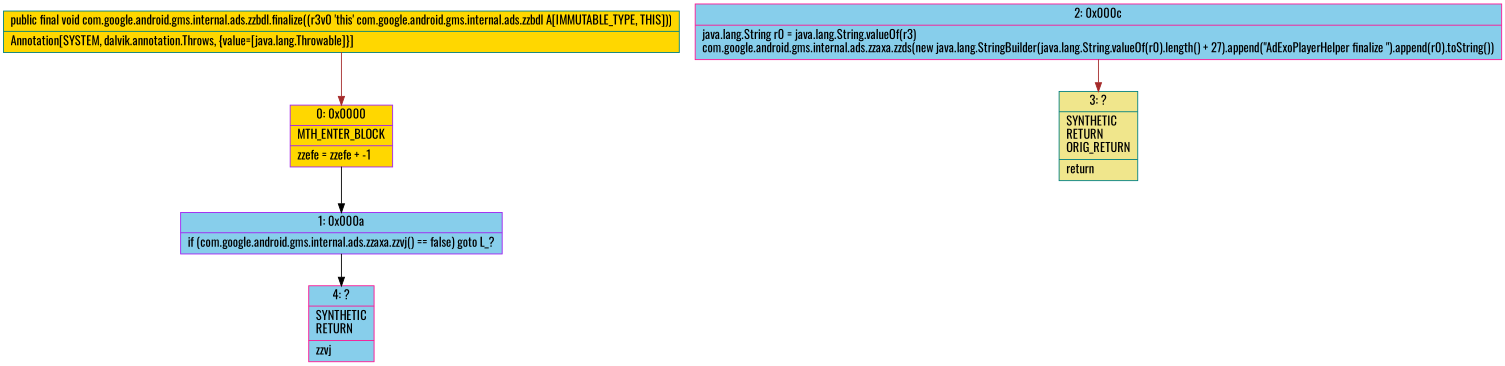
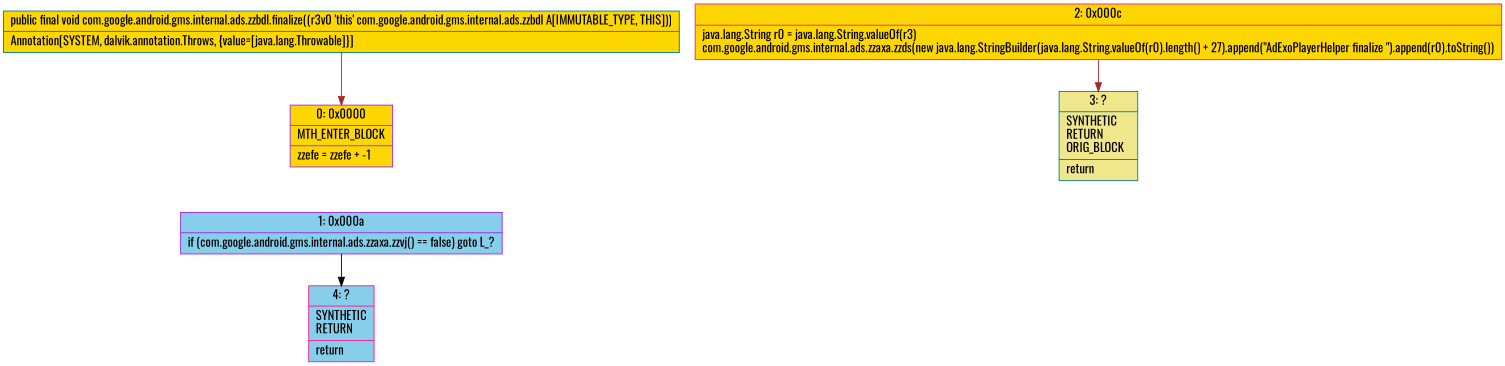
node "2: 0x000c": fillcolor skyblue -> gold
node "3: ?": text "ORIG_RETURN" -> "ORIG_BLOCK"
edge "0: 0x0000" -> "1: 0x000a": removed
node "4: ?": text "zzvj" -> "return"
